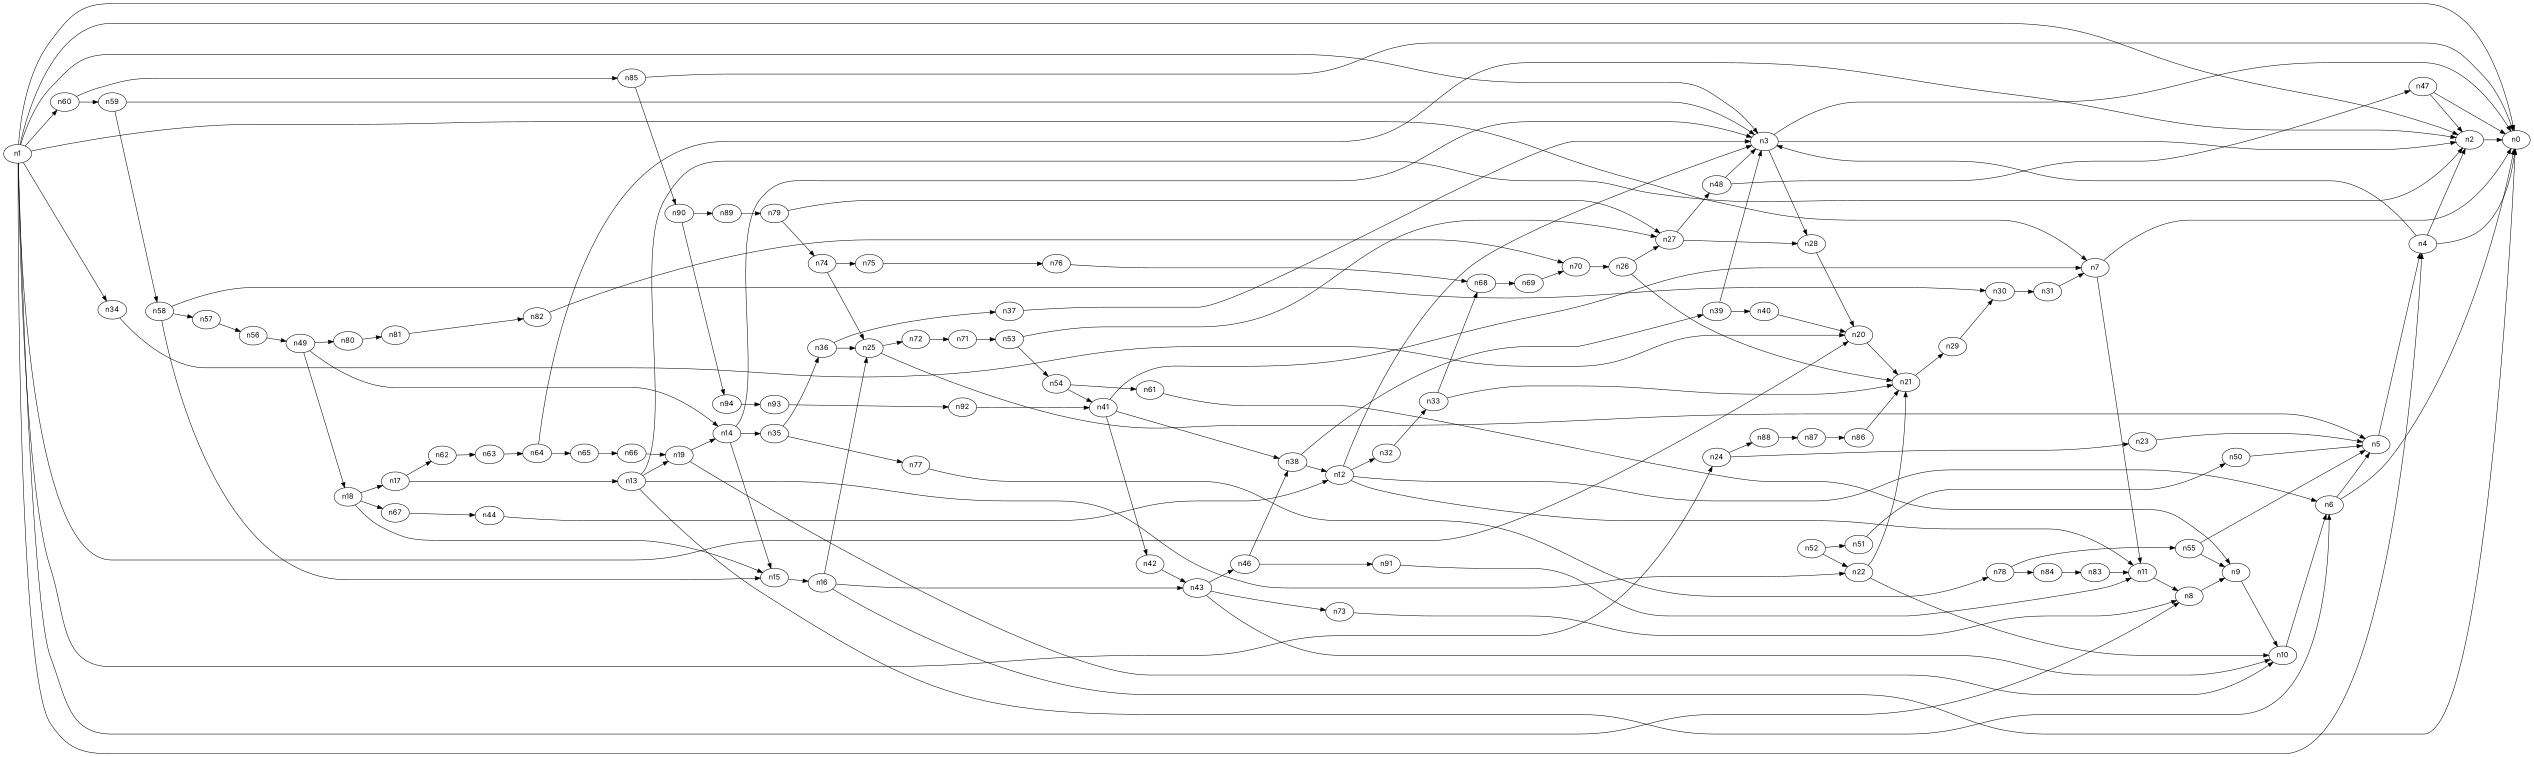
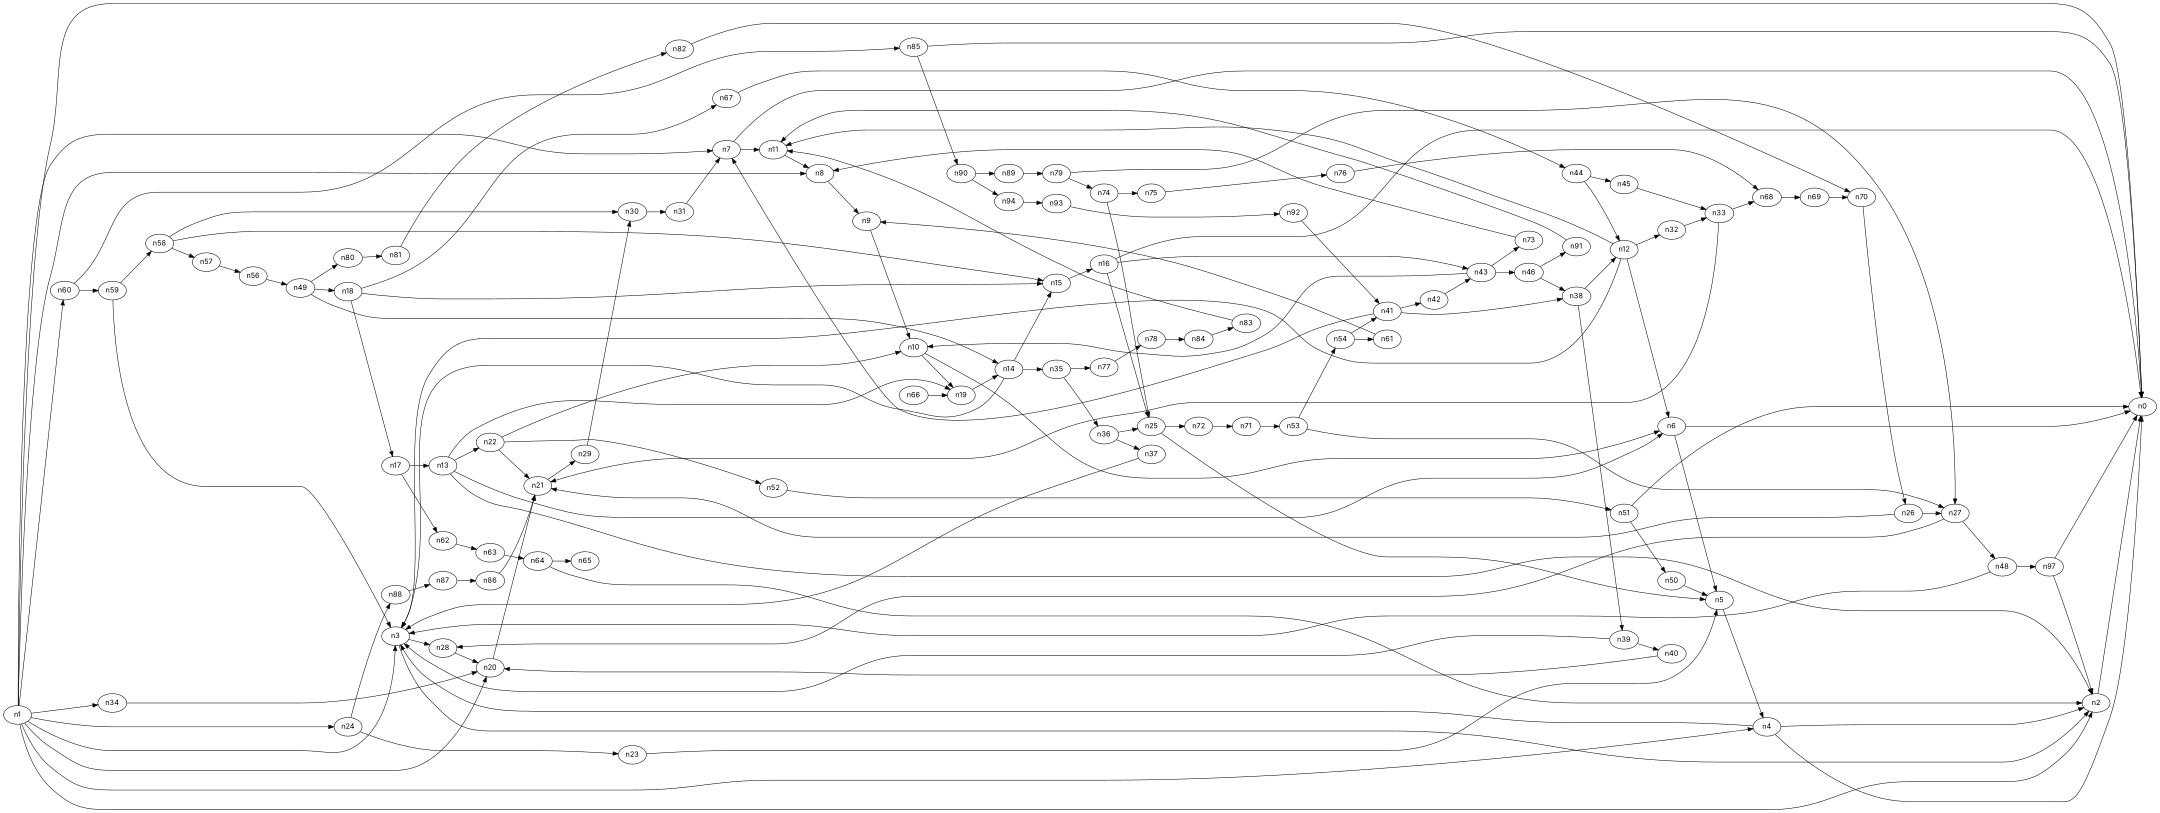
node "n47": label "n47" -> "n97"
edge "n3" -> "n0": now "n51" -> "n0"
node "n45": added
edge "n65" -> "n66": removed
node "n55": removed
edge "n52" -> "n22": reversed
edge "n19" -> "n10": reversed
